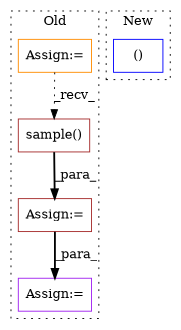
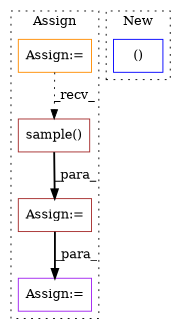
cluster "Old": label "Old" -> "Assign"
